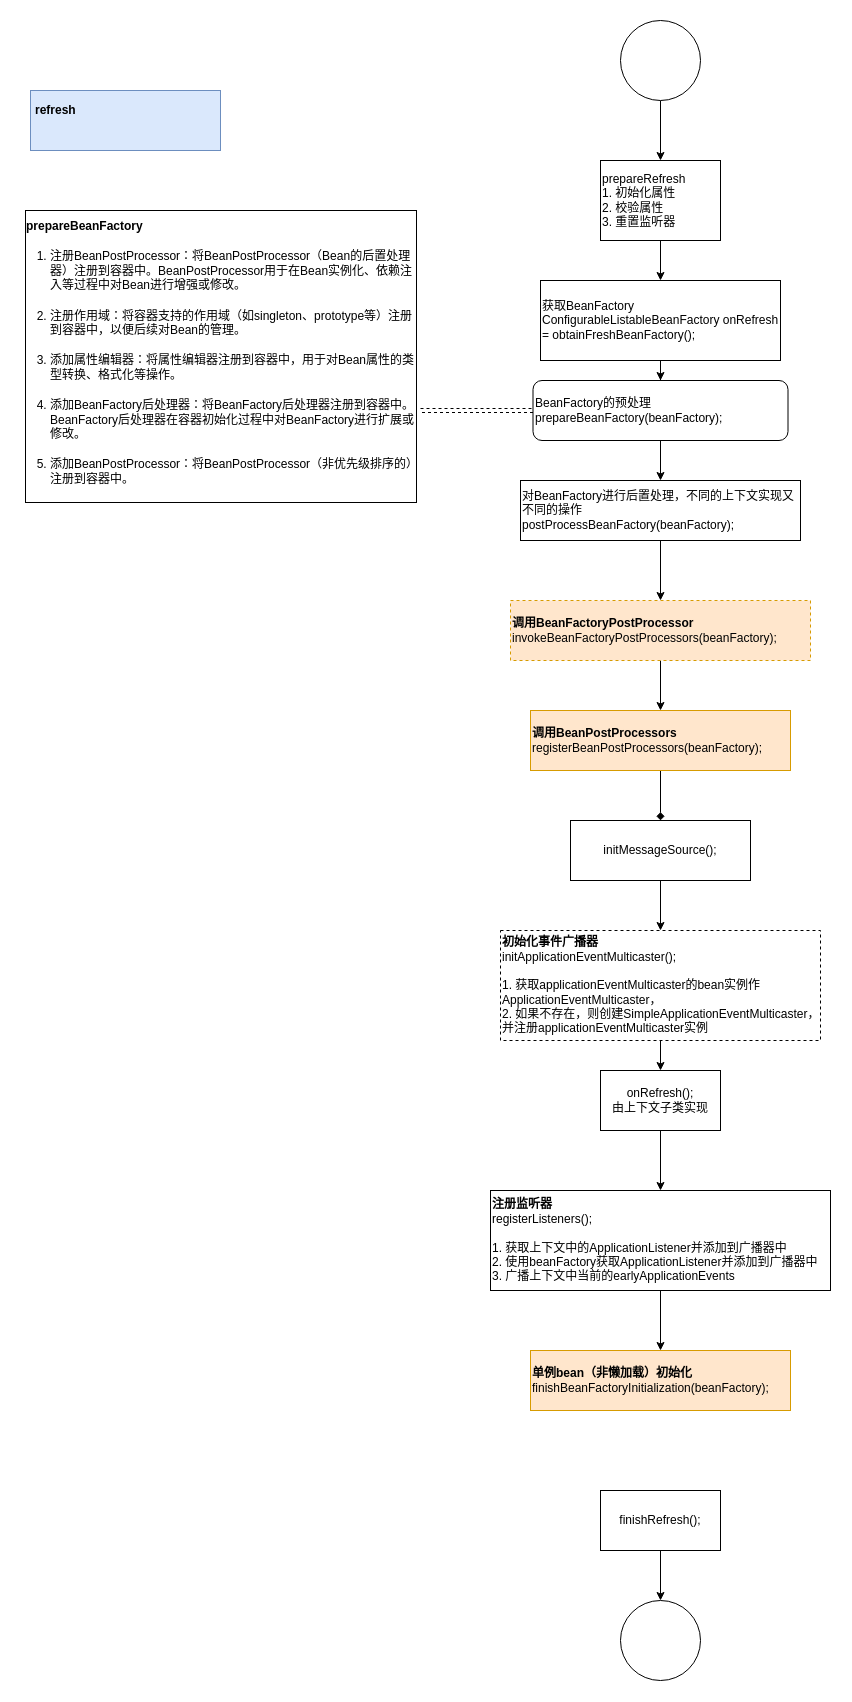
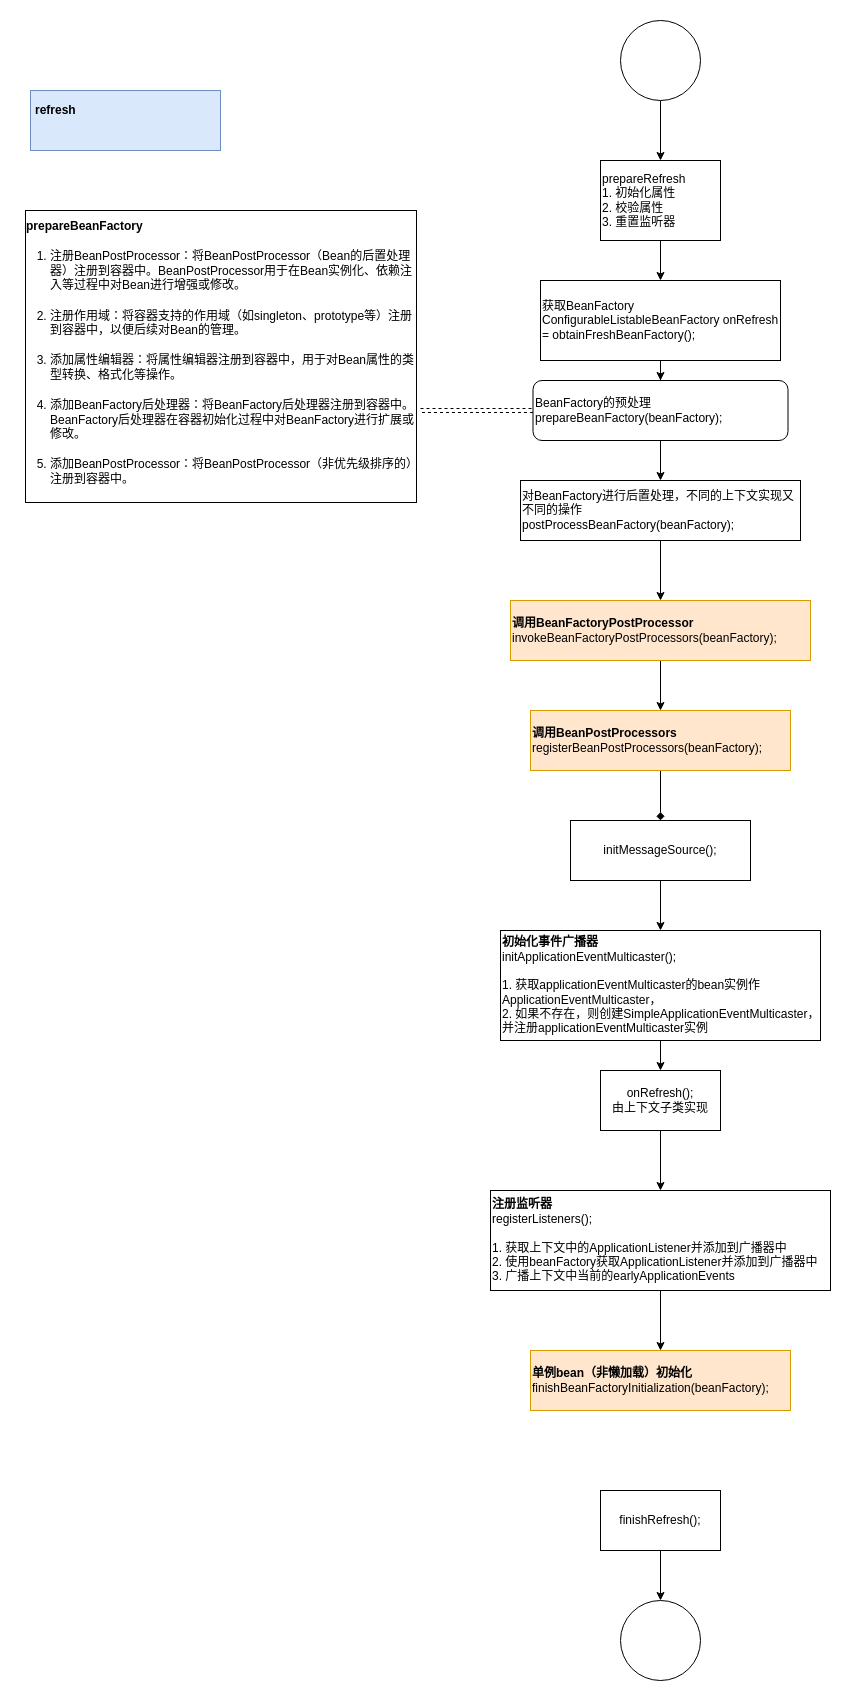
node "调用BeanFactoryPostProcessorinvokeBeanFactoryPostProcessors(beanFactory);": style dashed -> solid
node "初始化事件广播器 initApplicationEventMulticaster(); 1. 获取applicationEventMulticaster的bean实例作ApplicationEventMulticaster， 2. 如果不存在，则创建SimpleApplicationEventMulticaster，并注册applicationEventMulticaster实例": style dashed -> solid
